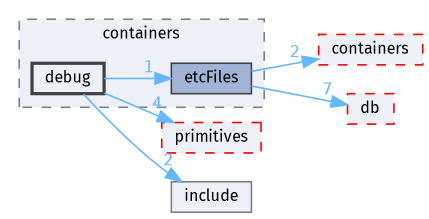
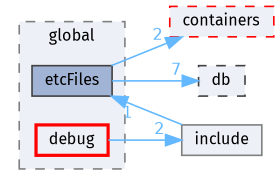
cluster "containers": label "containers" -> "global"
node "debug": color grey25 -> red
edge "debug" -> "etcFiles": now "include" -> "etcFiles"
node "db": color red -> grey25
node "primitives": removed
